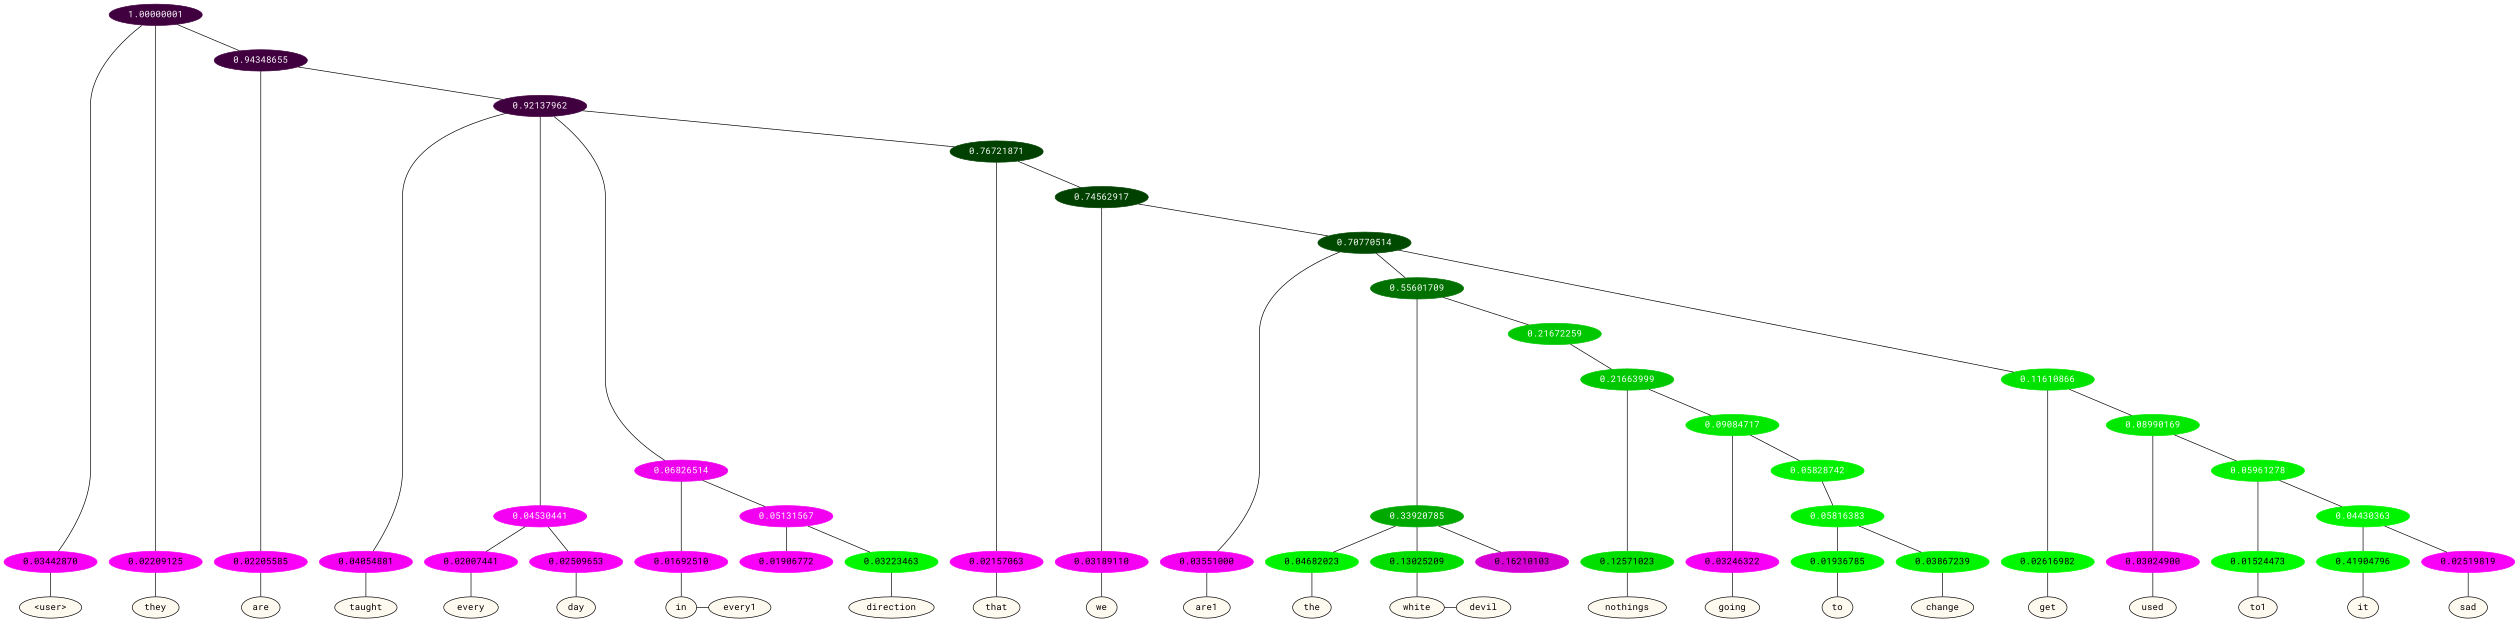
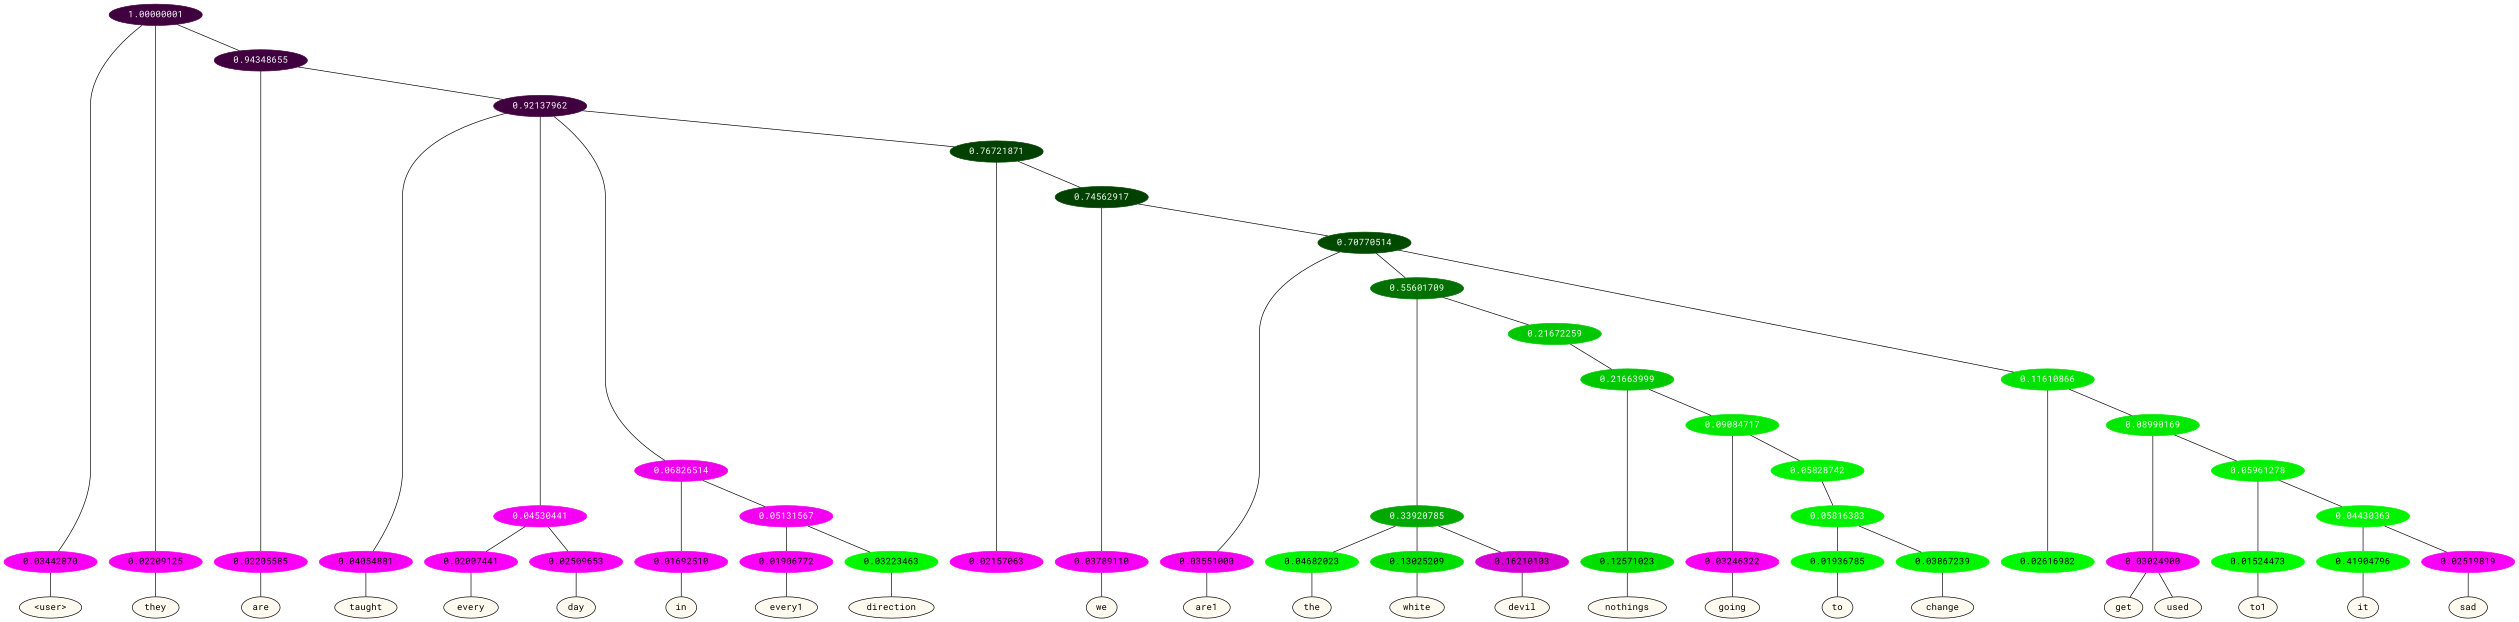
node "0.03189110": label "0.03189110" -> "0.03789110"
edge "0.02616982" -- "get": now "0.03024900" -- "get"
edge "in" -- "every1": now "0.01906772" -- "every1"
node "that": removed
edge "white" -- "devil": now "0.16210103" -- "devil"
